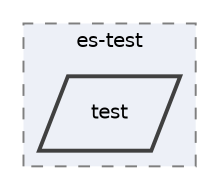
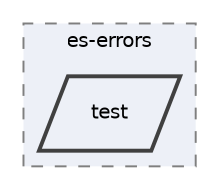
cluster "es-test": label "es-test" -> "es-errors"
